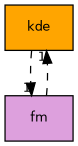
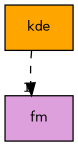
edge "fm" -> "kde": removed
